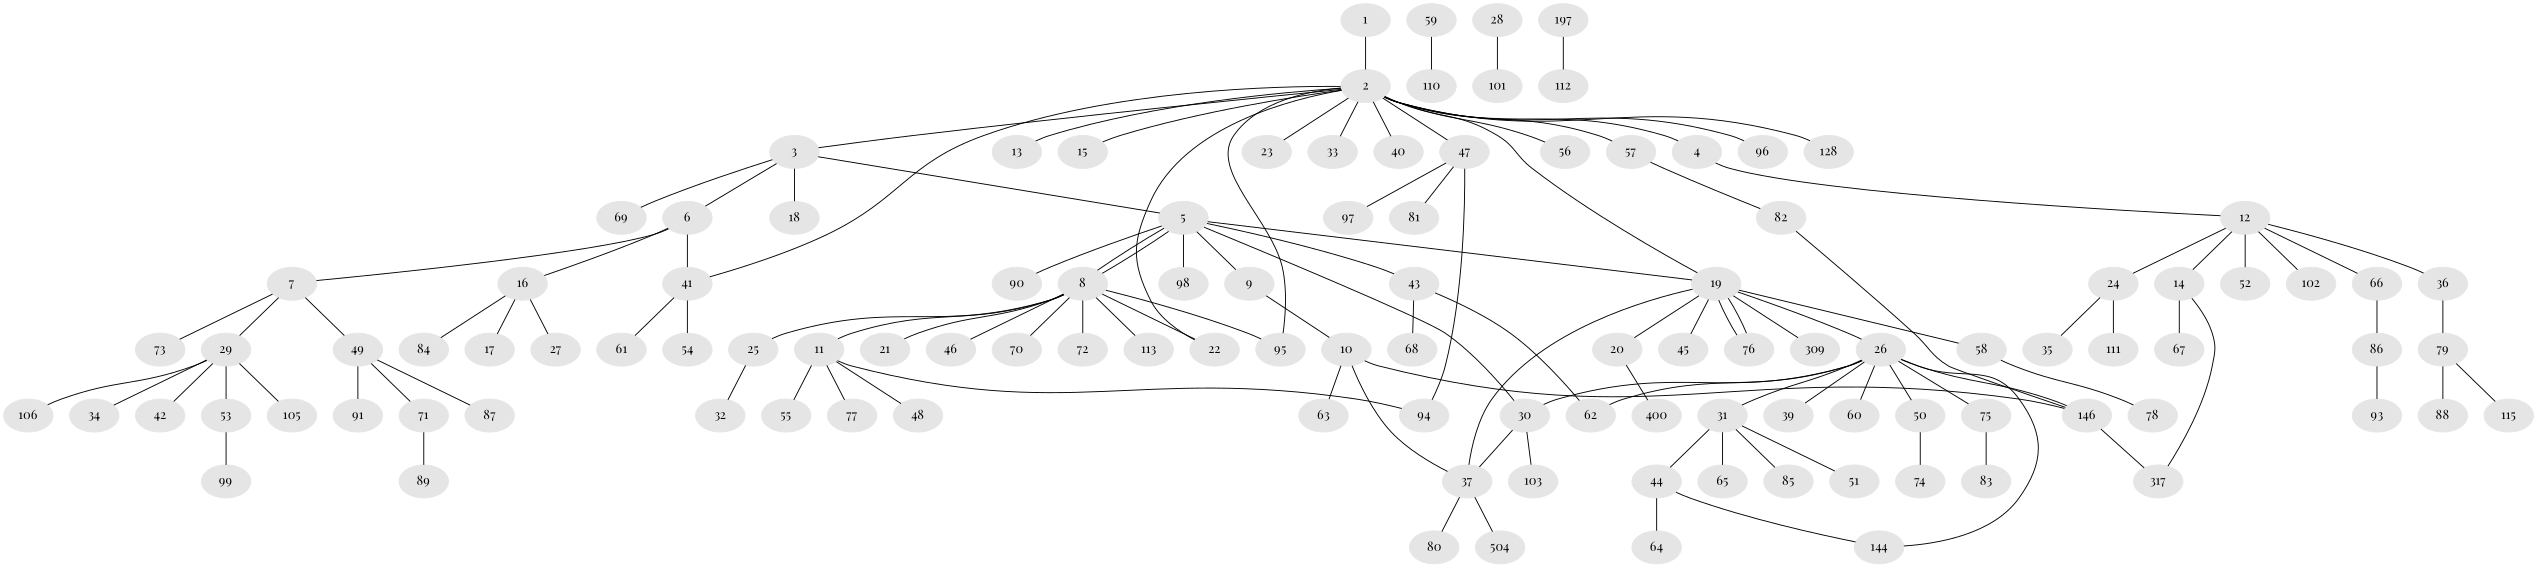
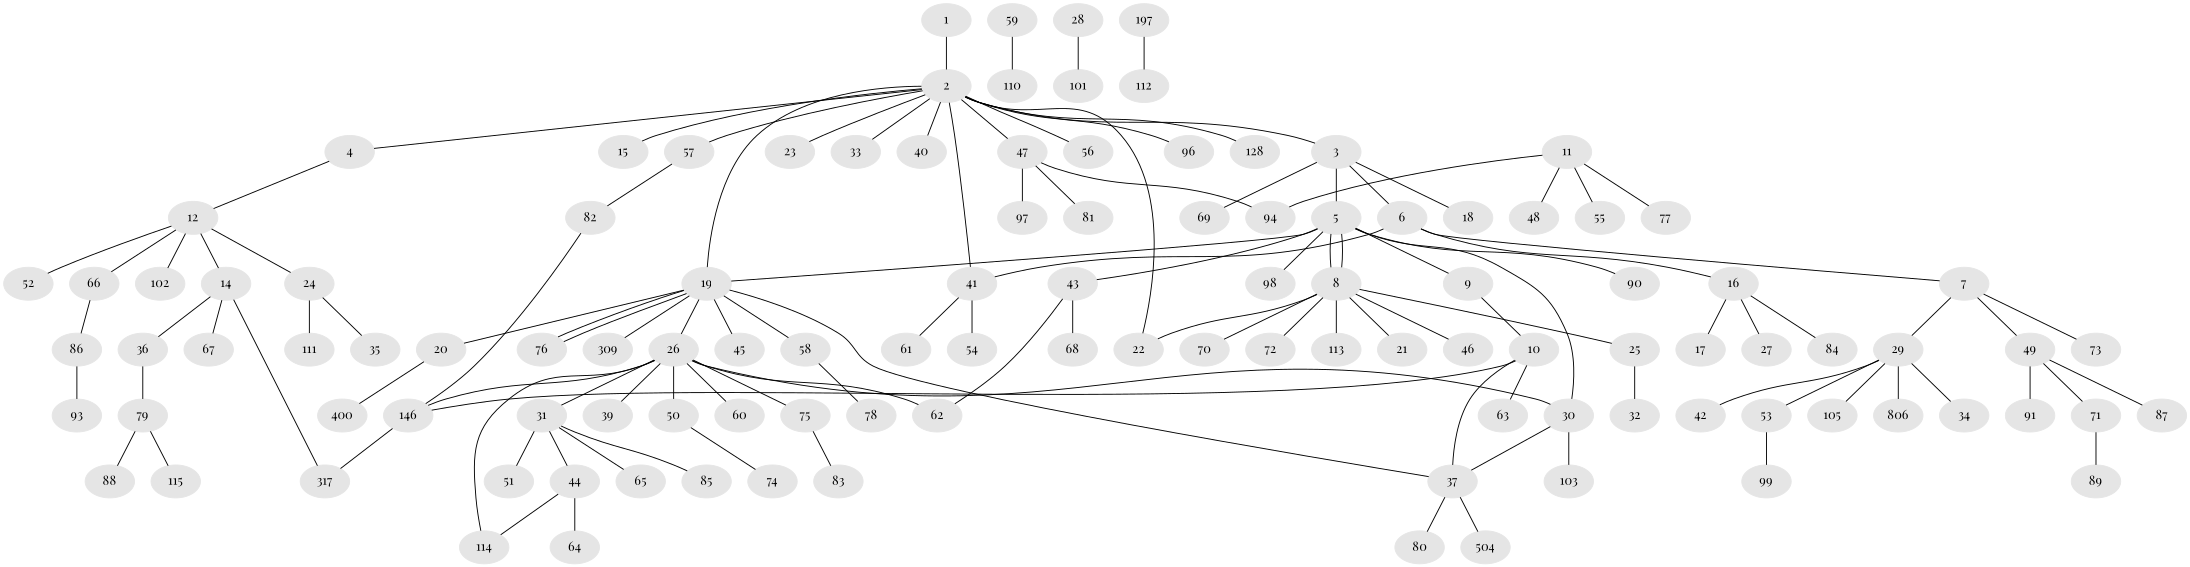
node "13": removed
edge "12" -- "36": now "14" -- "36"
edge "8" -- "11": removed
node "95": removed
node "106": label "106" -> "806"
node "144": label "144" -> "114"
